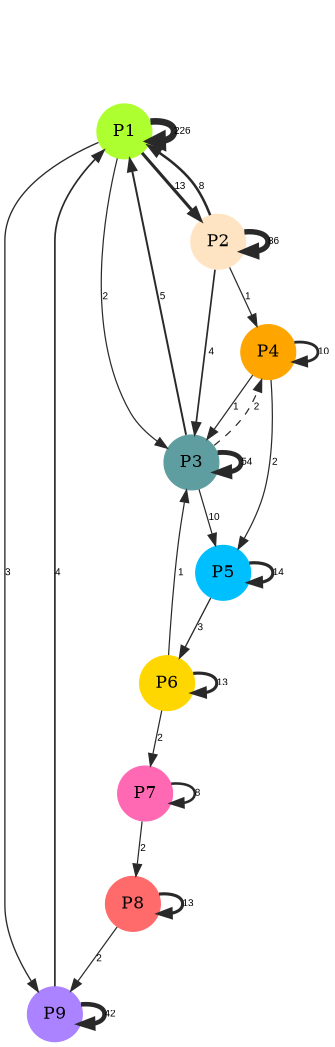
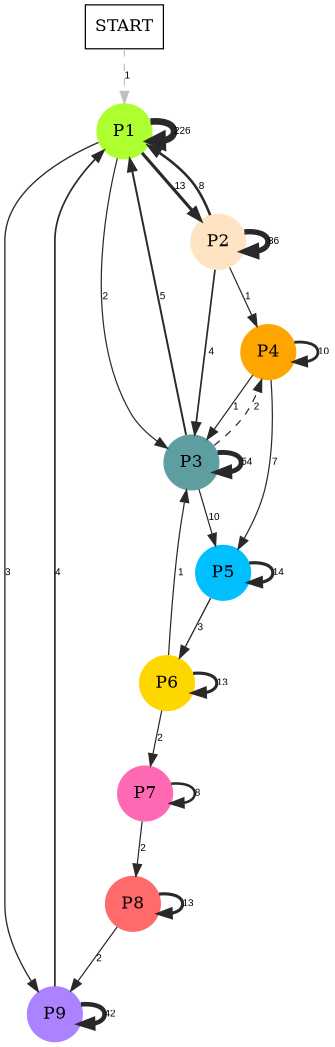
node "START": added
edge "P4" -> "P5": label "2" -> "7"
